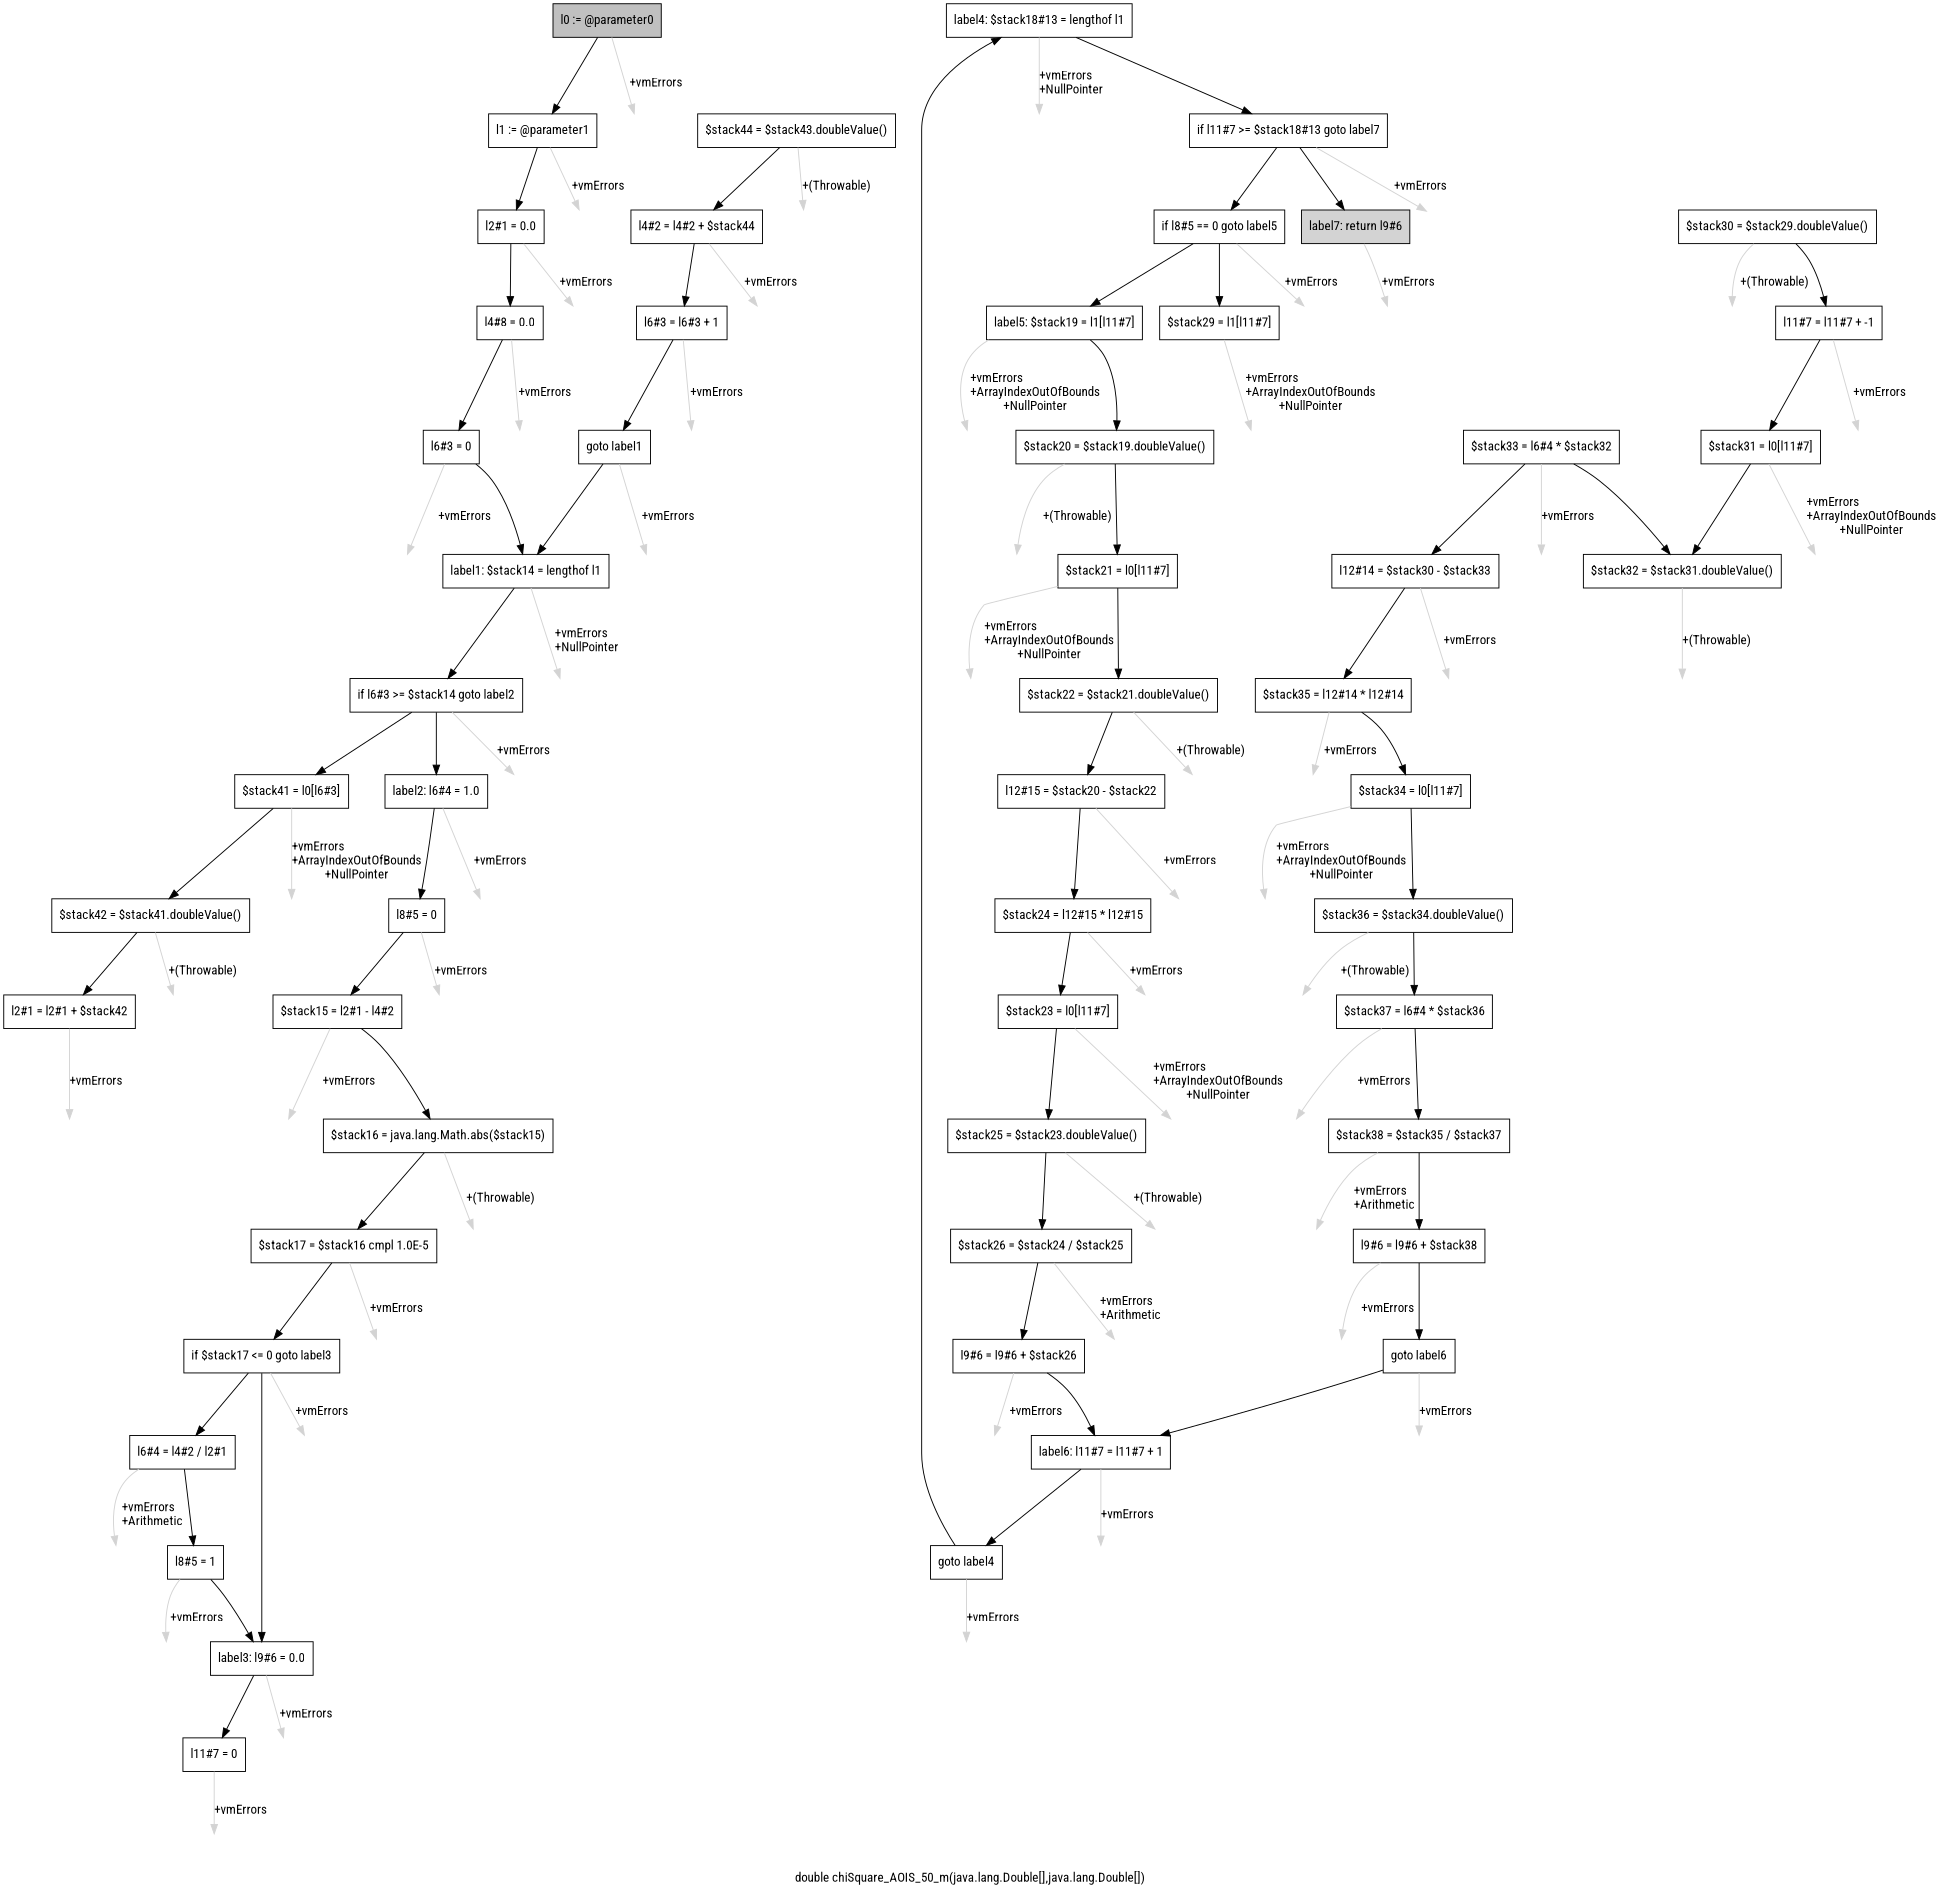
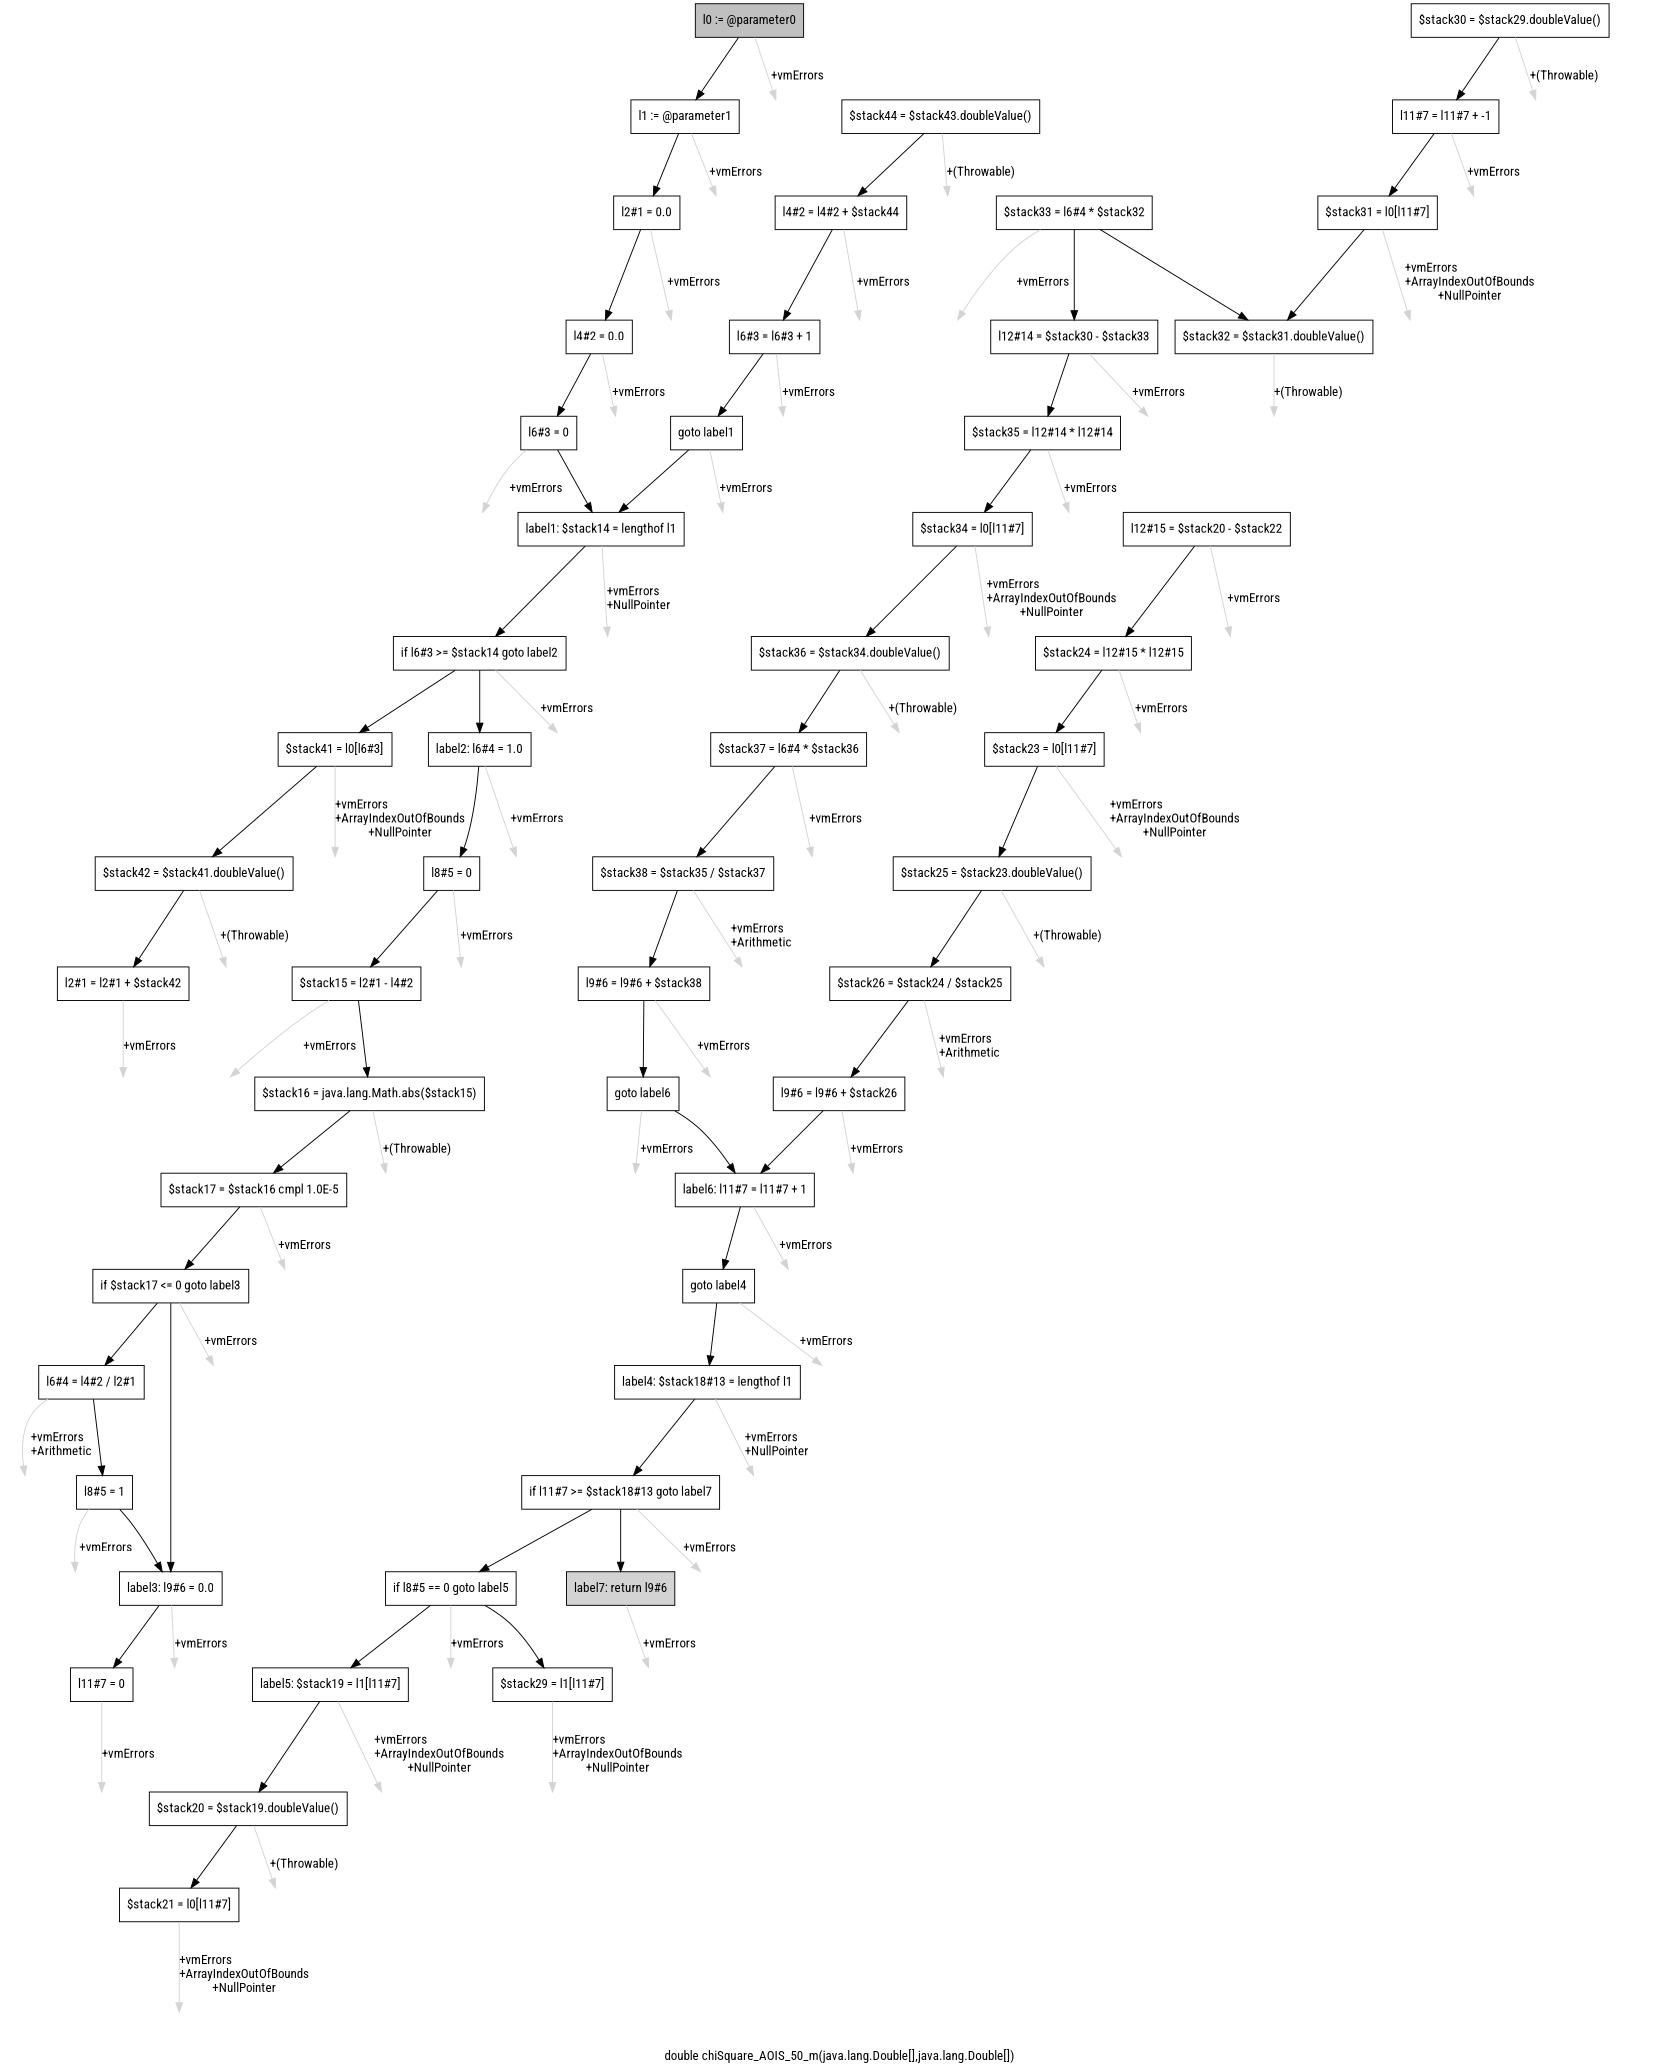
node "l4#8 = 0.0": label "l4#8 = 0.0" -> "l4#2 = 0.0"
node "$stack22 = $stack21.doubleValue()": removed
